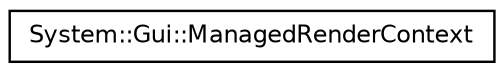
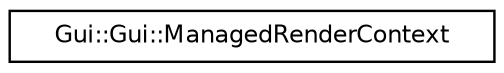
node "System::Gui::ManagedRenderContext": label "System::Gui::ManagedRenderContext" -> "Gui::Gui::ManagedRenderContext"
